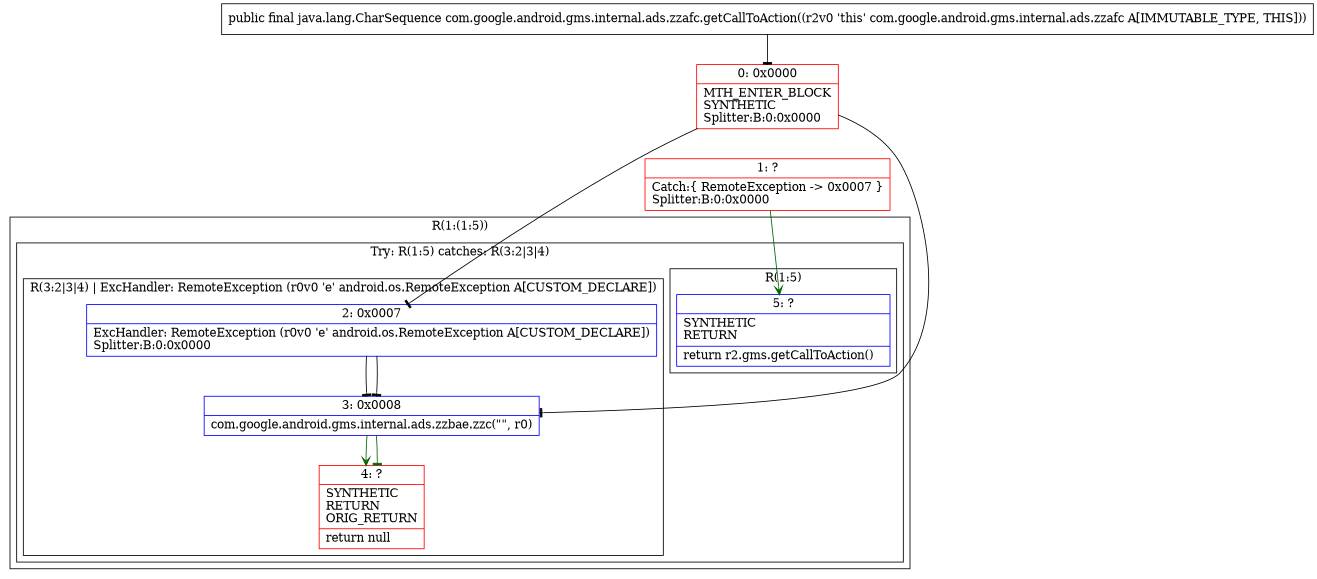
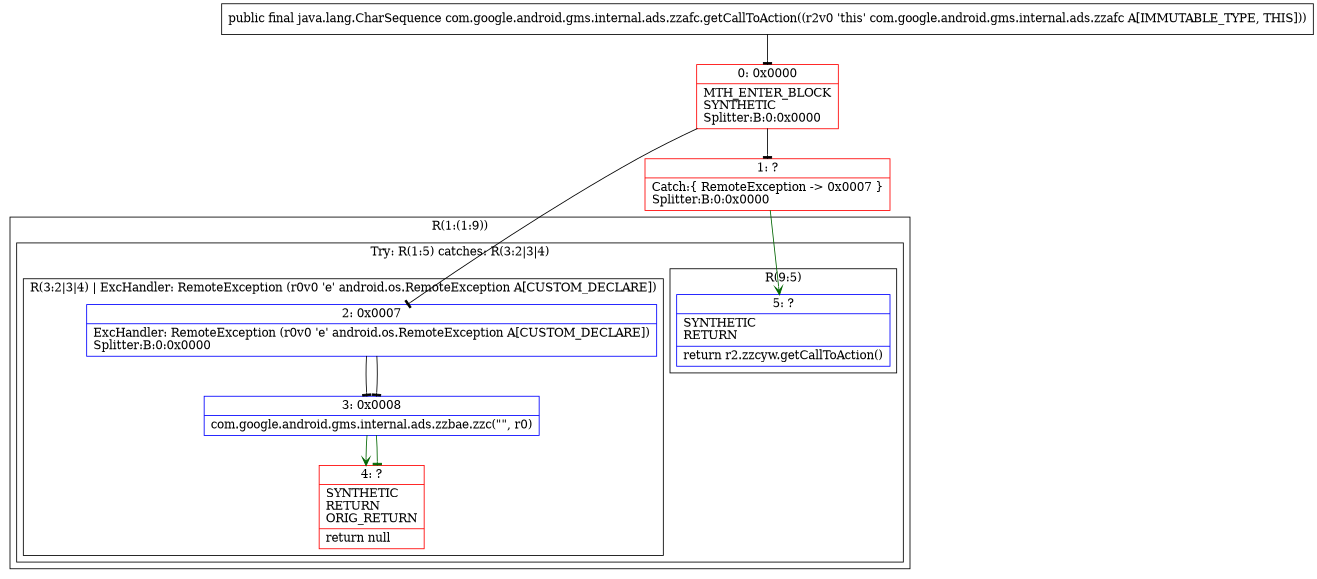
cluster "R(1:(1:5))": label "R(1:(1:5))" -> "R(1:(1:9))"
cluster "R(1:5)": label "R(1:5)" -> "R(9:5)"
node "5: ?": text "return r2.gms.getCallToAction()" -> "return r2.zzcyw.getCallToAction()"
edge "0: 0x0000" -> "3: 0x0008": now "0: 0x0000" -> "1: ?"
